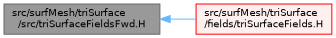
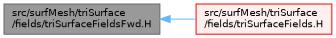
node "src/surfMesh/triSurface /src/triSurfaceFieldsFwd.H": label "src/surfMesh/triSurface /src/triSurfaceFieldsFwd.H" -> "src/surfMesh/triSurface /fields/triSurfaceFieldsFwd.H"
